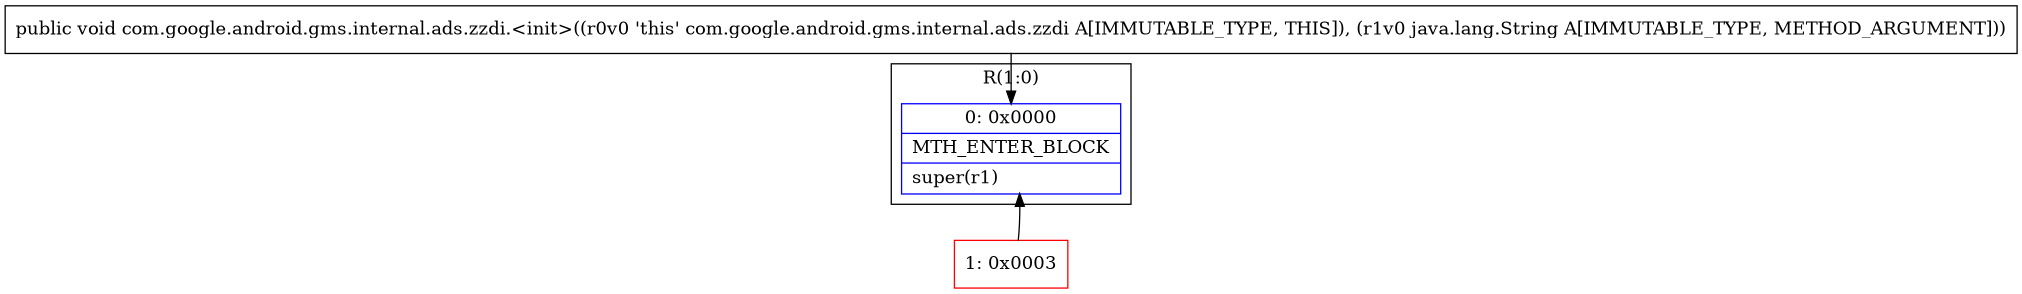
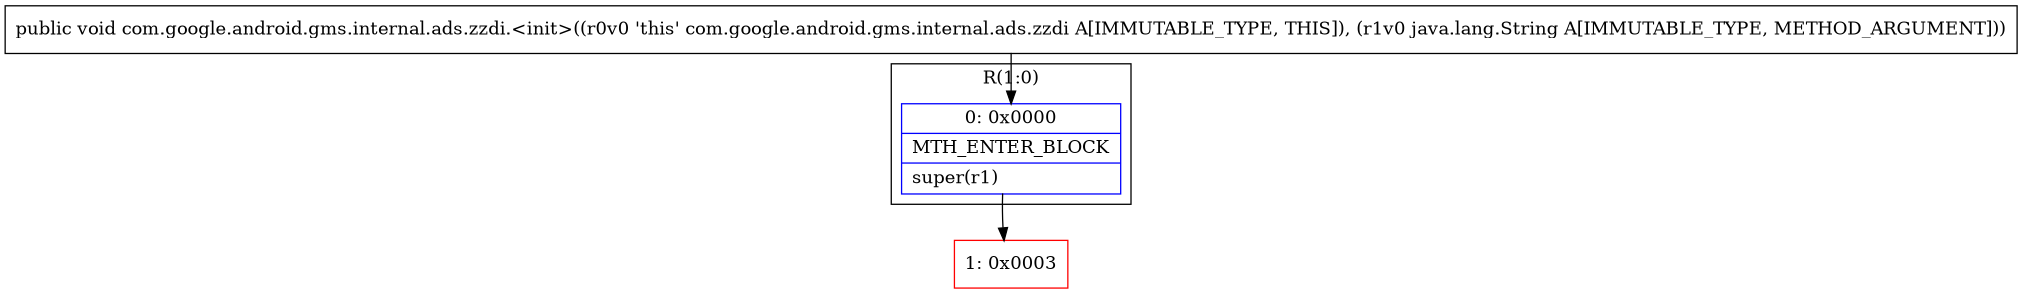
edge "1: 0x0003" -> "0: 0x0000": reversed
